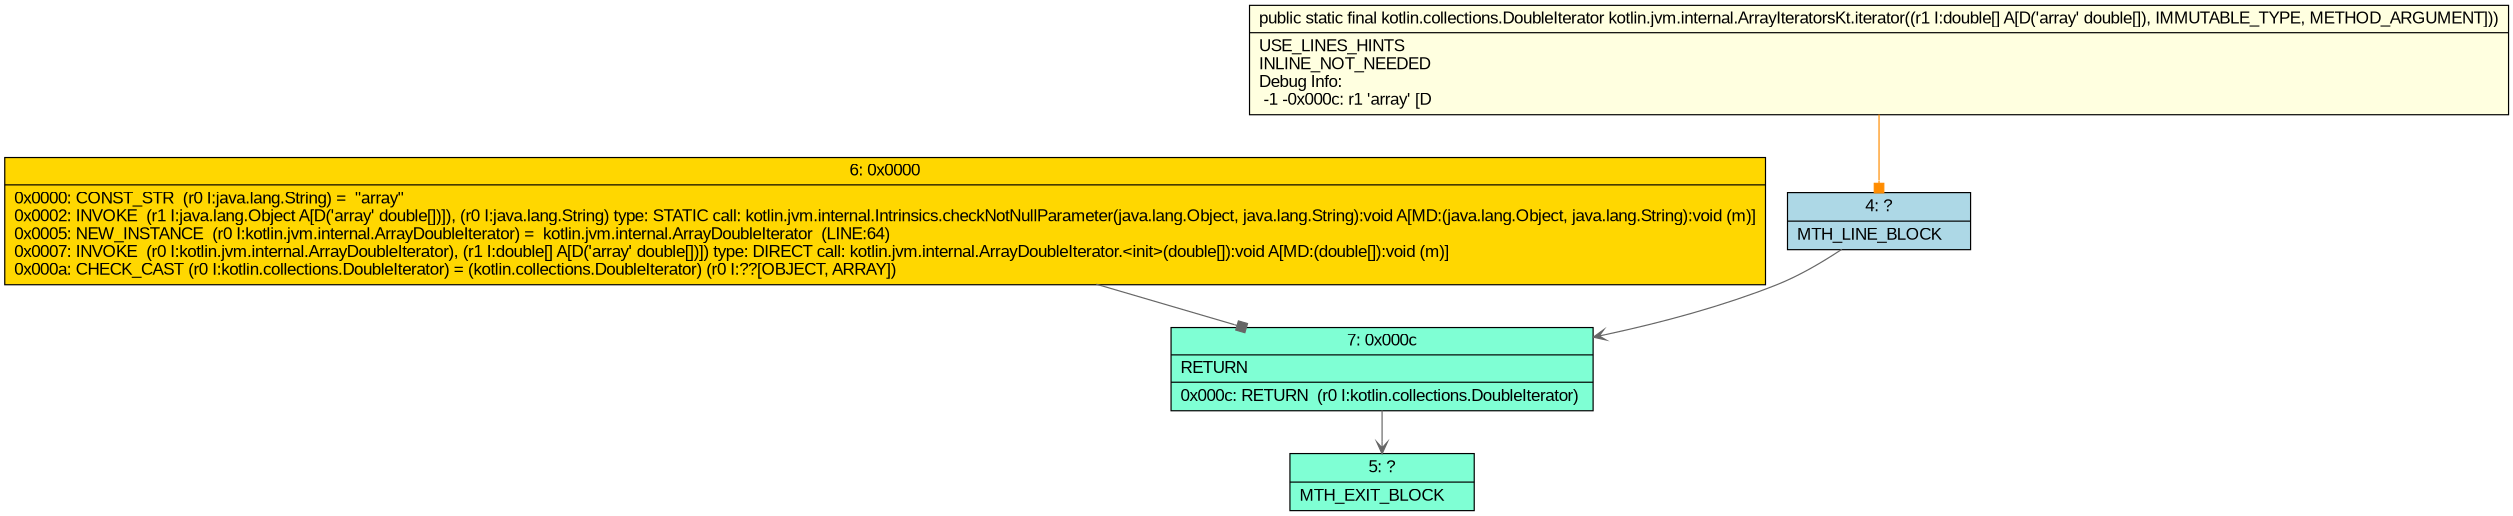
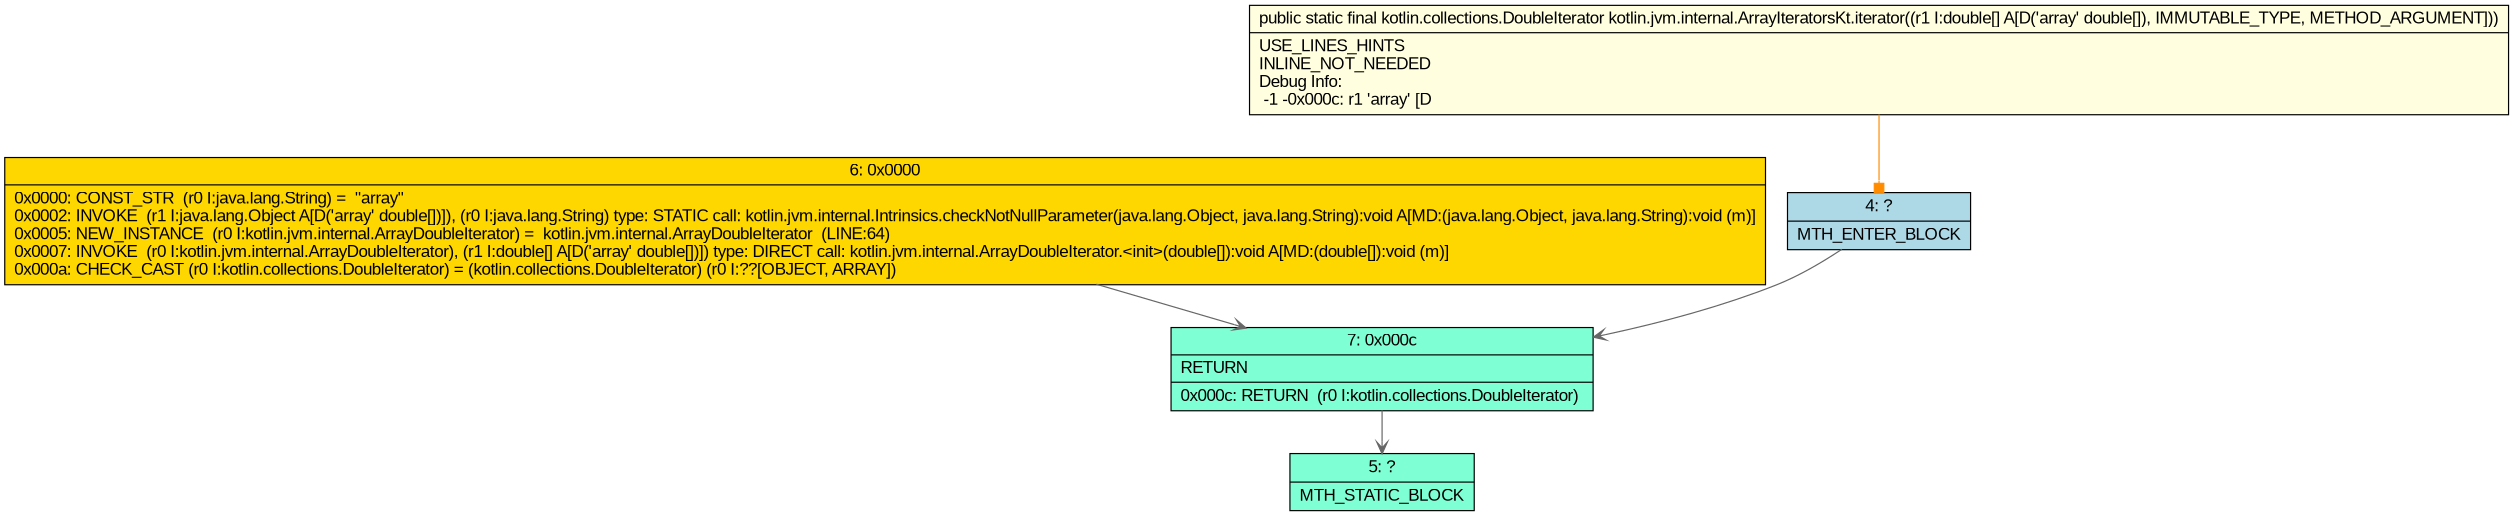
node "4: ?": text "MTH_LINE_BLOCK" -> "MTH_ENTER_BLOCK"
edge "6: 0x0000" -> "7: 0x000c": arrowhead box -> vee
node "5: ?": text "MTH_EXIT_BLOCK" -> "MTH_STATIC_BLOCK"
